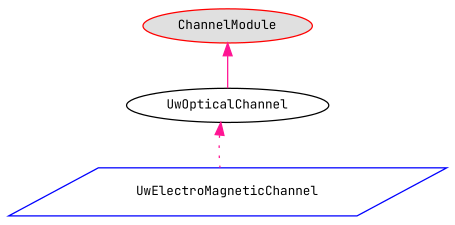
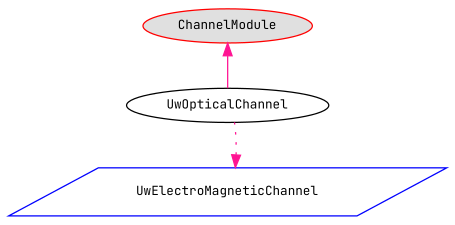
edge "UwElectroMagneticChannel" -> "UwOpticalChannel": reversed
